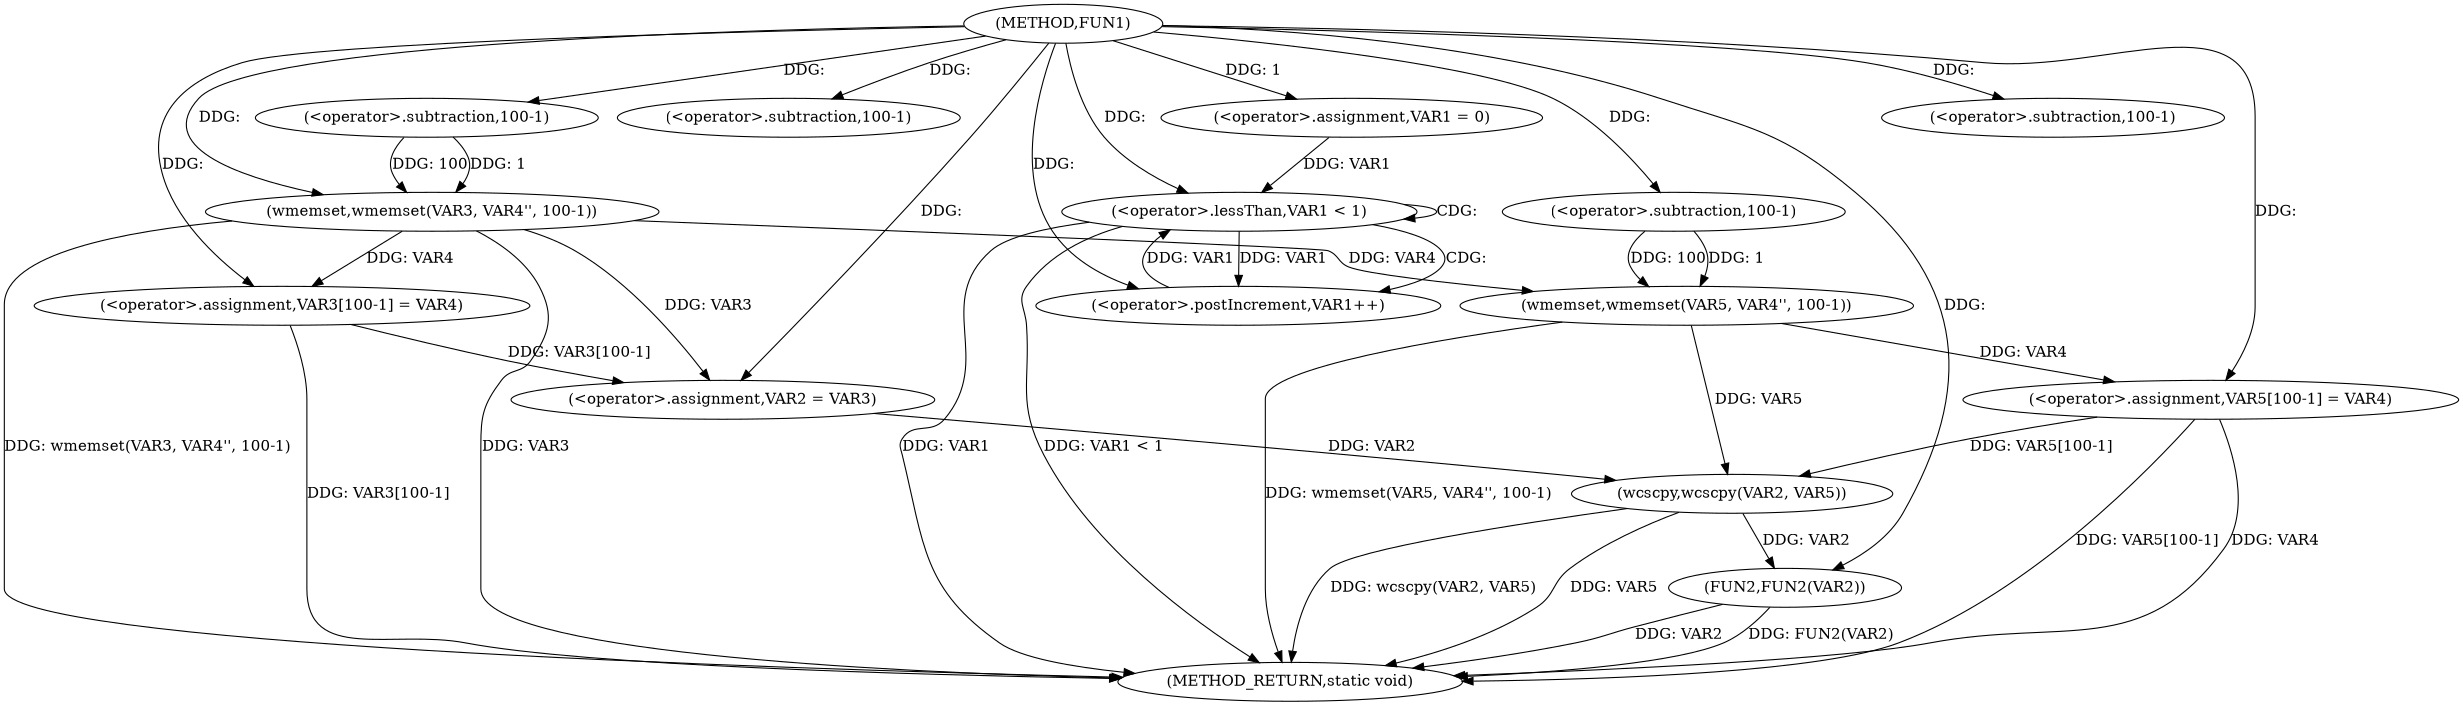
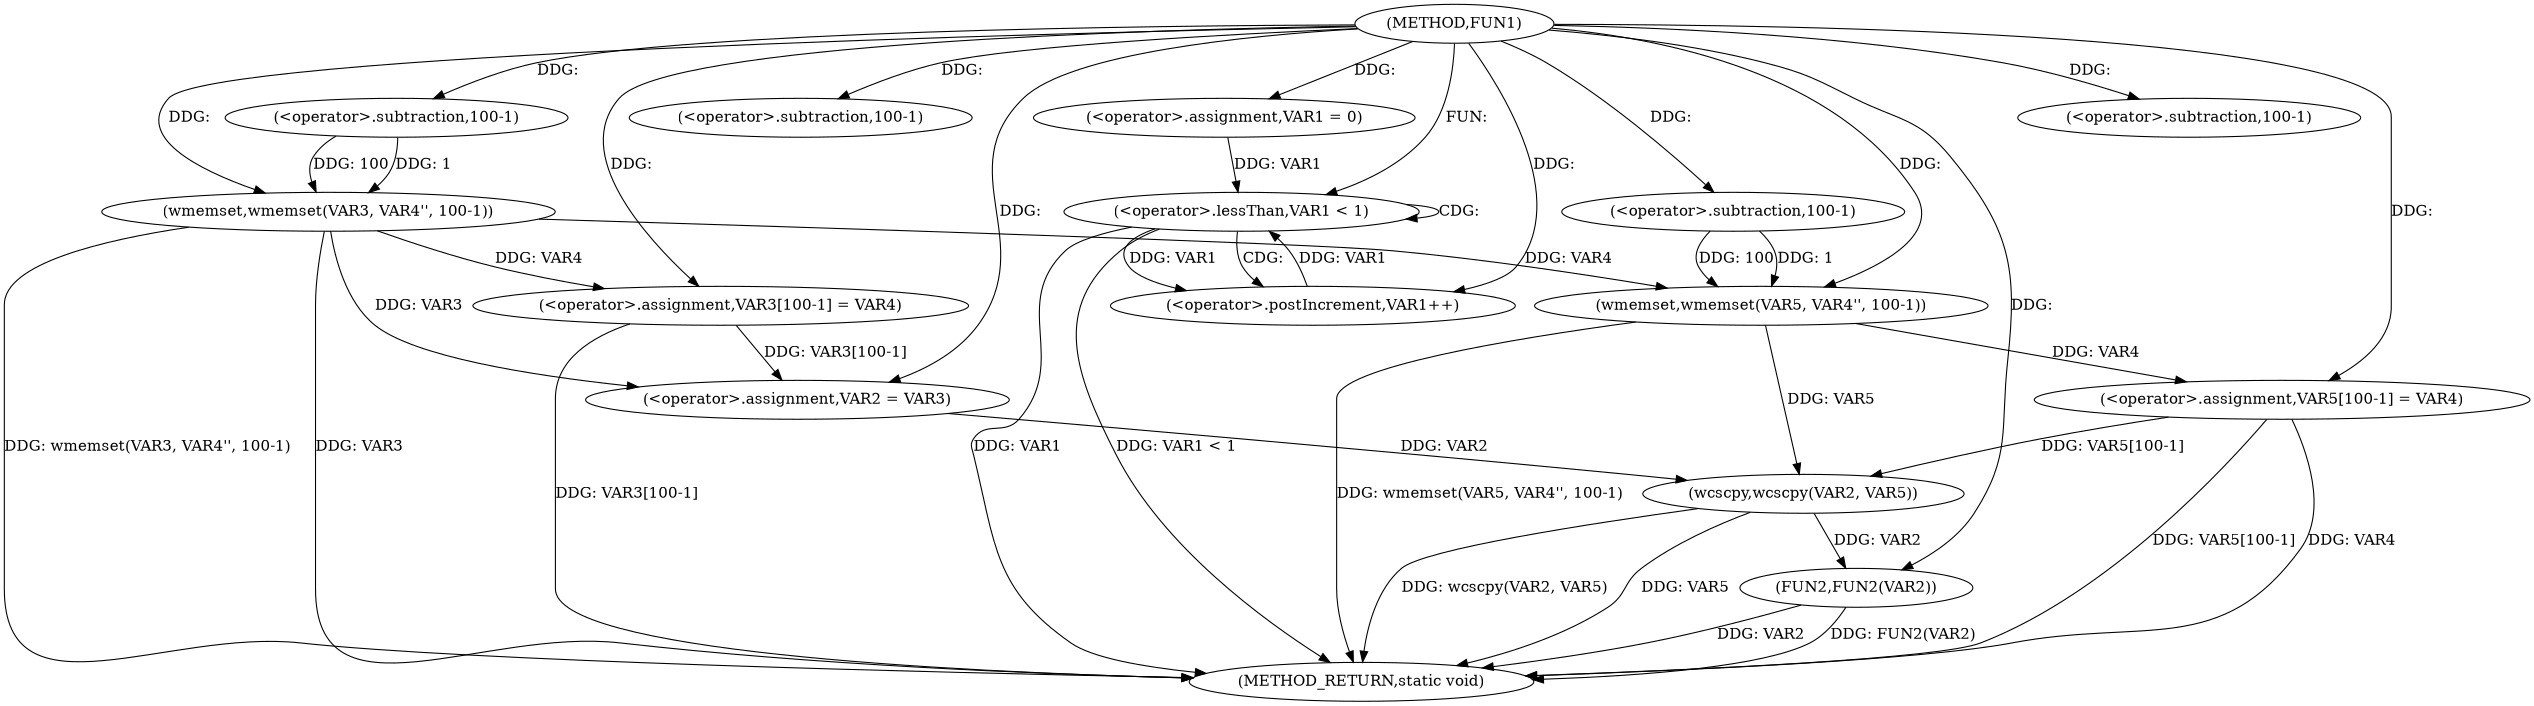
edge "(METHOD,FUN1)" -> "(<operator>.assignment,VAR1 = 0)": label "DDG: 1" -> "DDG: "
edge "(METHOD,FUN1)" -> "(wmemset,wmemset(VAR5, VAR4'', 100-1))": added, label "DDG:"
edge "(METHOD,FUN1)" -> "(<operator>.lessThan,VAR1 < 1)": label "DDG: " -> "FUN: "
